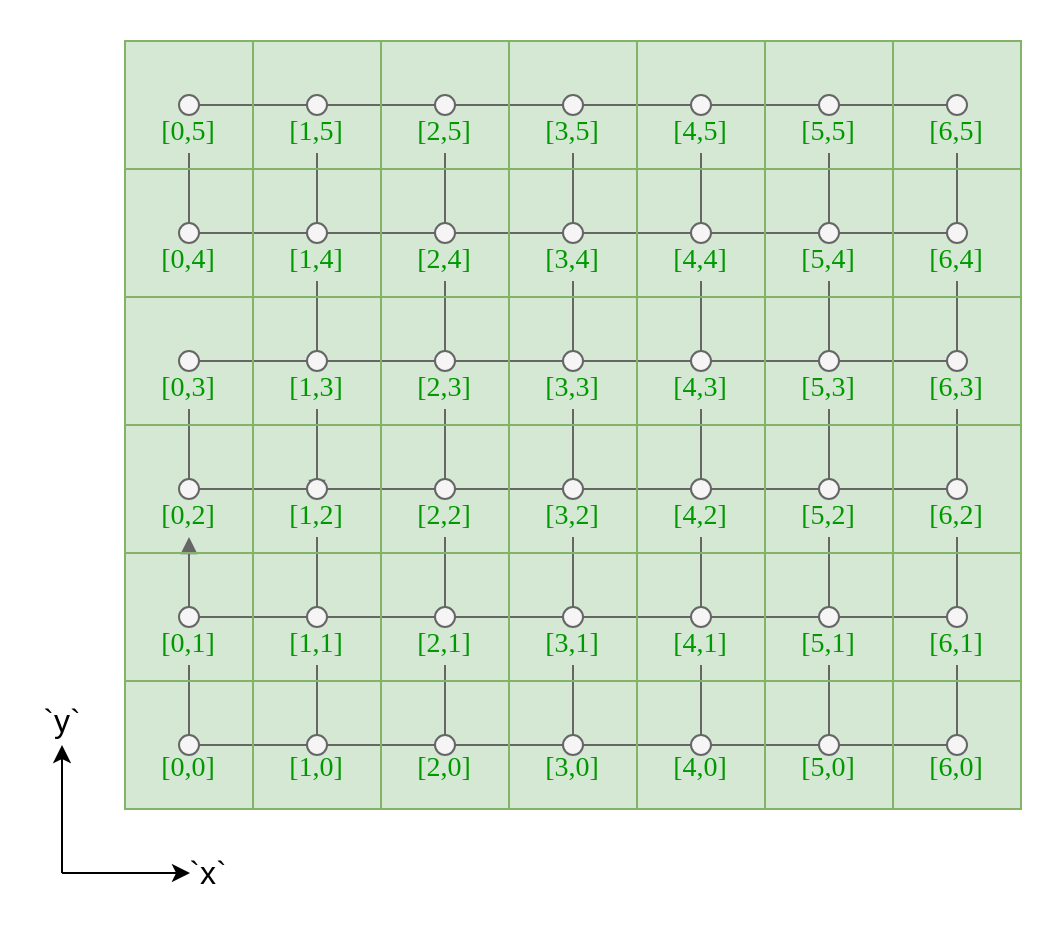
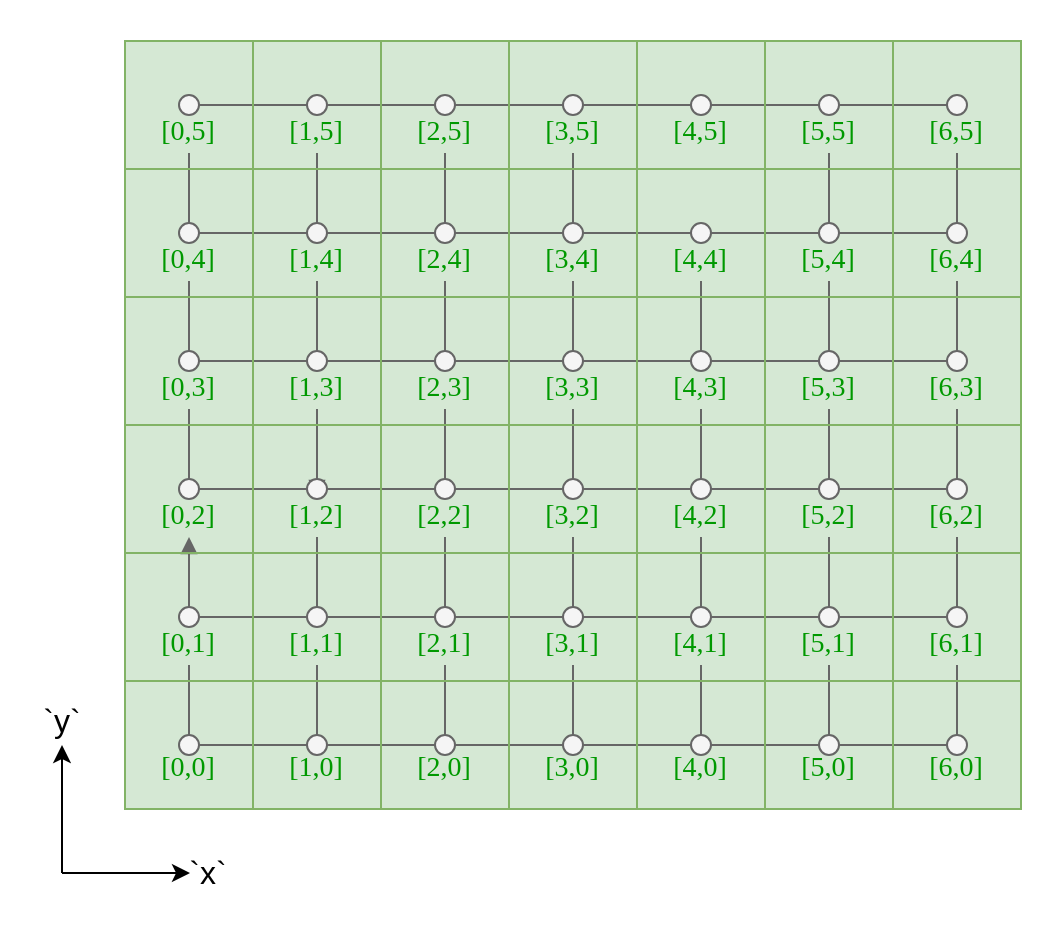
edge "[4,5]" -- "[4,4]": removed
edge "[0,4]" -- "[0,3]": added
